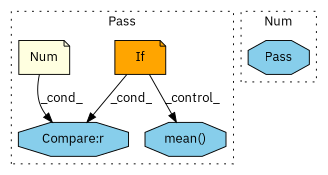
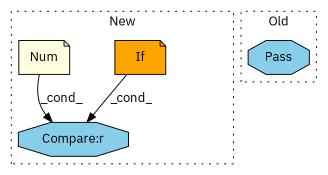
cluster "Pass": label "Pass" -> "New"
cluster "Num": label "Num" -> "Old"
node "mean()": removed
